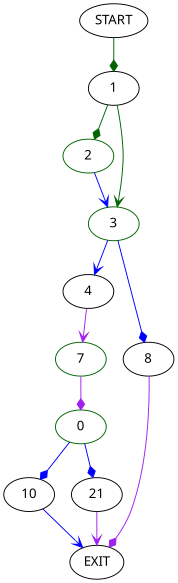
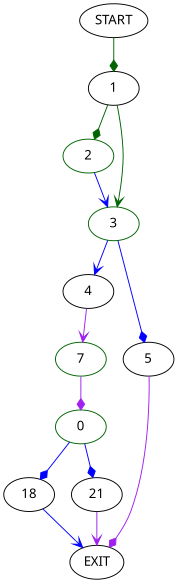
node "8": label "8" -> "5"
node "10": label "10" -> "18"
